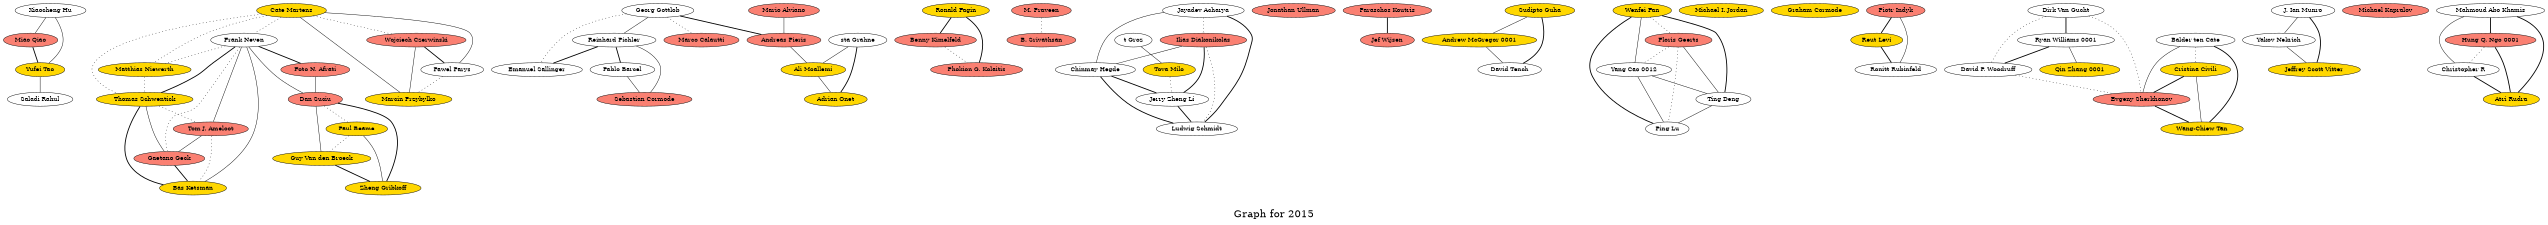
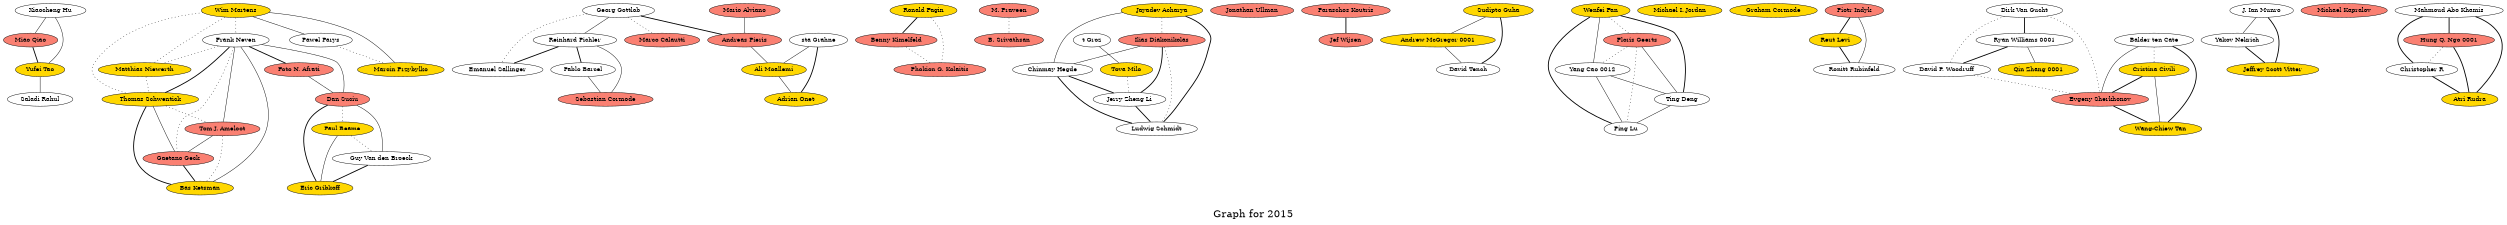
node "Cate Martens": label "Cate Martens" -> "Wim Martens"
node "Jayadev Acharya": fillcolor white -> gold
edge "Mahmoud Abo Khamis" -- "Christopher R": style solid -> bold
edge "Ronald Fagin" -- "Phokion G. Kolaitis": style bold -> dotted
node "Wojciech Czerwinski": removed
edge "Yakov Nekrich" -- "Jeffrey Scott Vitter": style solid -> bold
node "Guy Van den Broeck": fillcolor gold -> white
node "Zheng Gribkoff": label "Zheng Gribkoff" -> "Eric Gribkoff"
